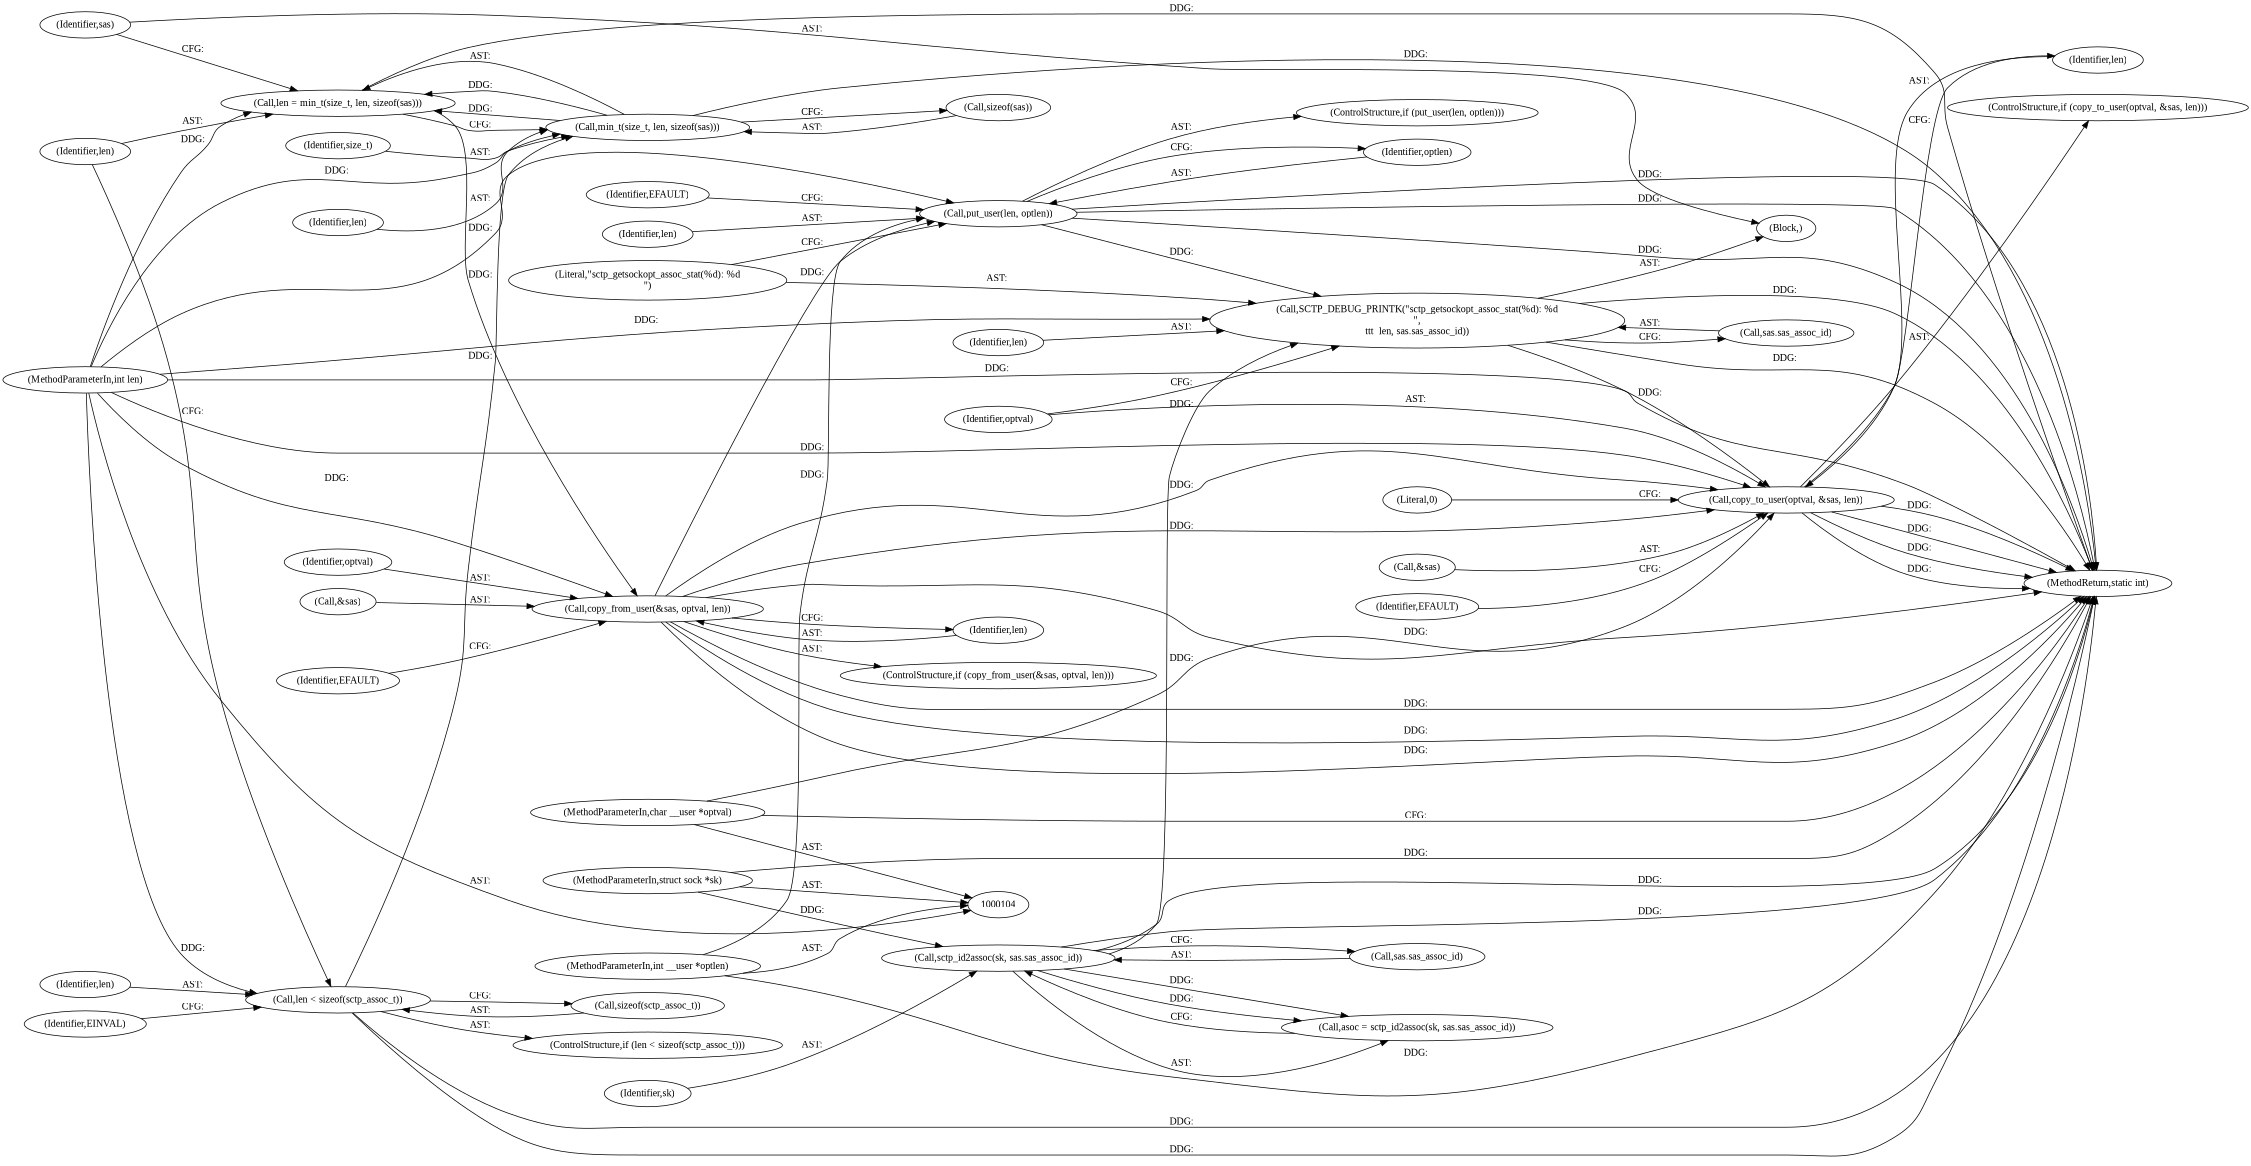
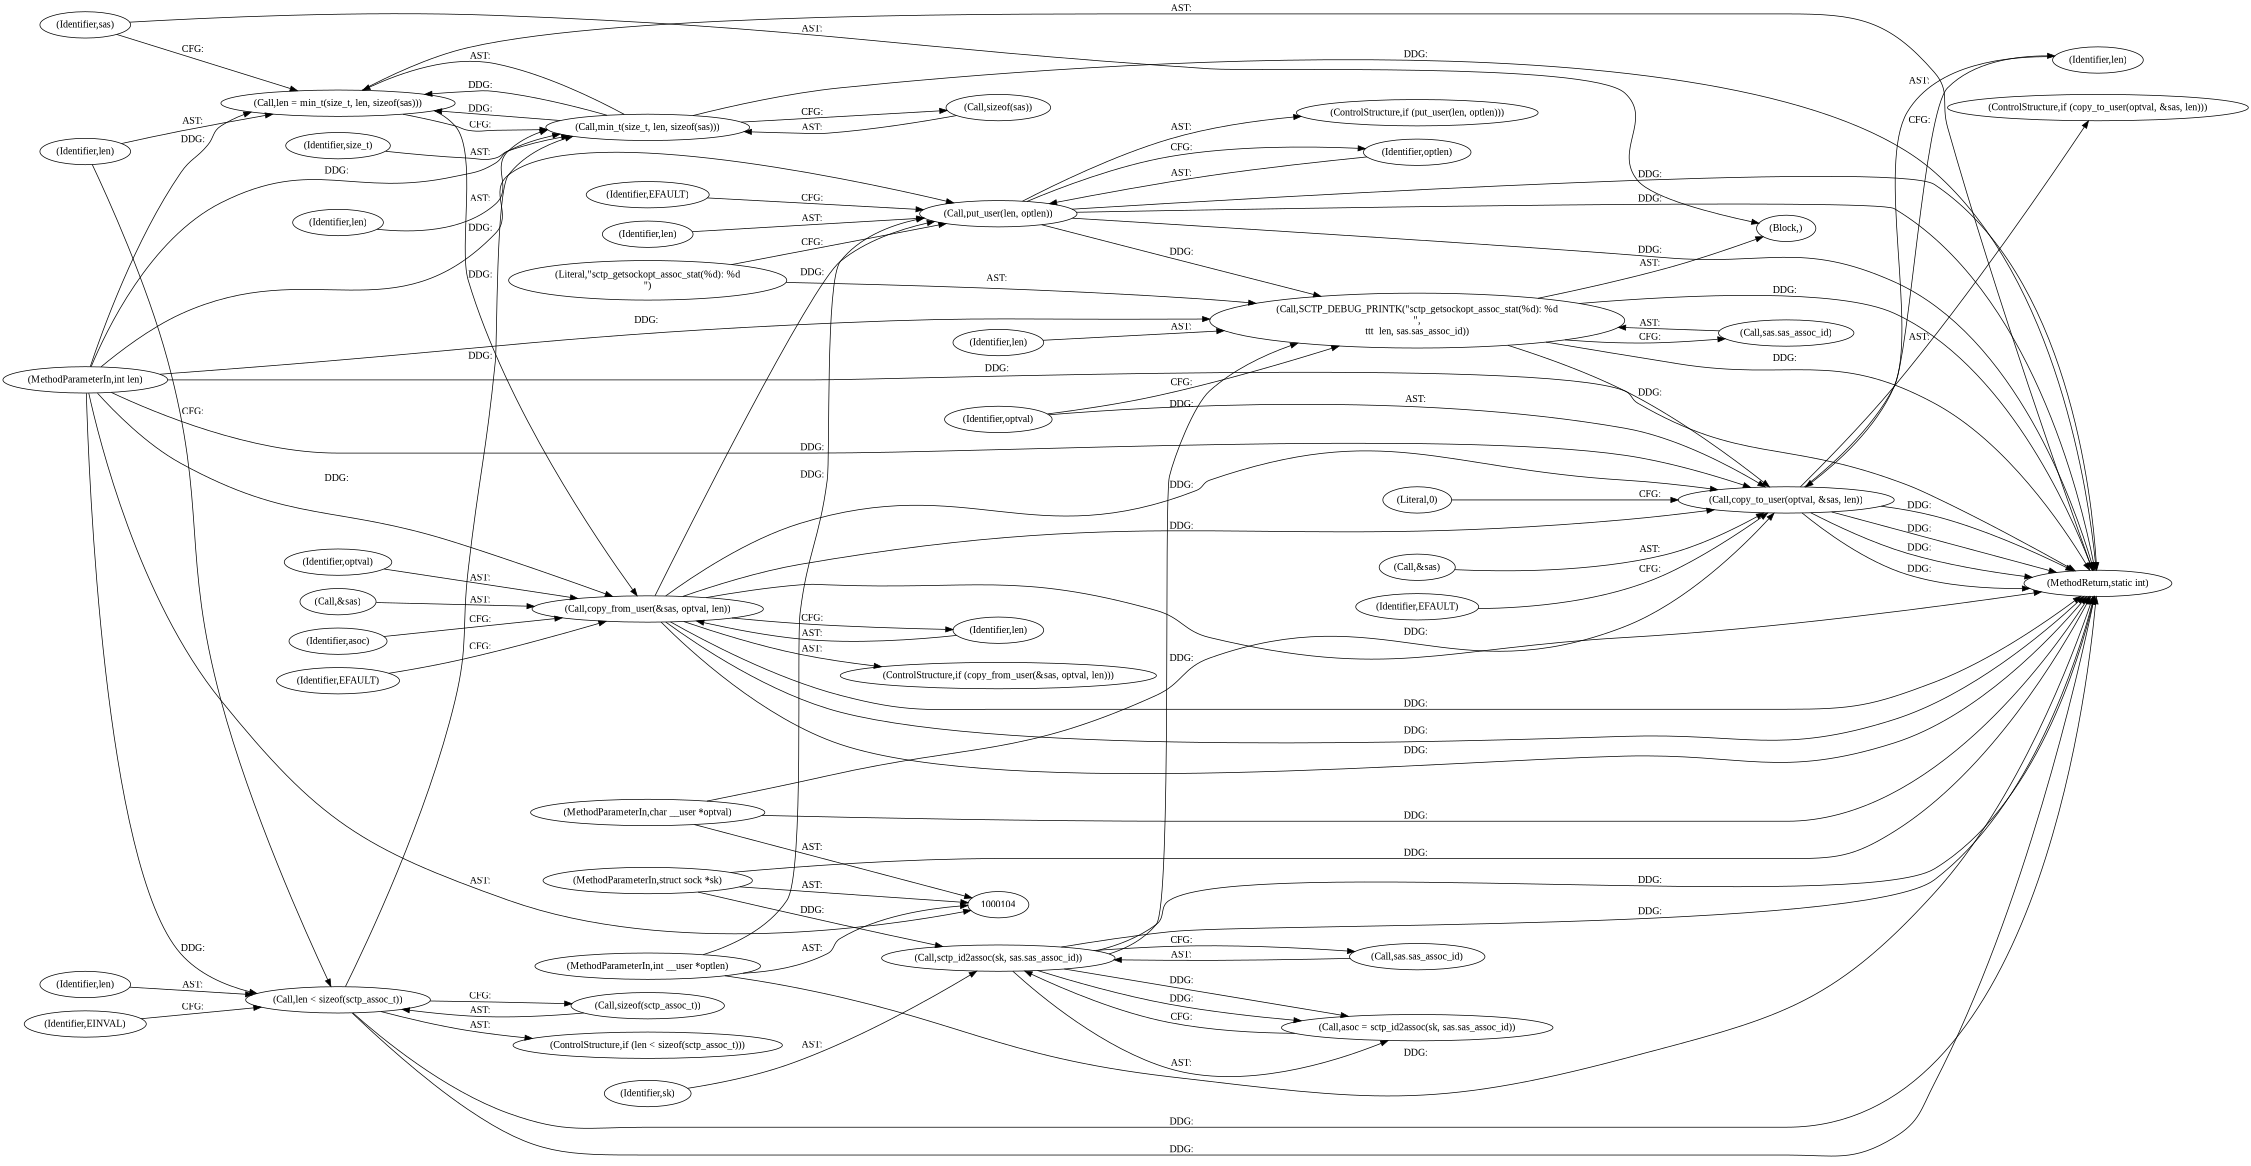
edge "(Call,len = min_t(size_t, len, sizeof(sas)))" -> "(MethodReturn,static int)": label "DDG: " -> "AST: "
node "(Identifier,asoc)": added
edge "(MethodParameterIn,char __user *optval)" -> "(MethodReturn,static int)": label "CFG: " -> "DDG: "
